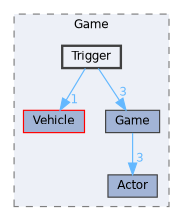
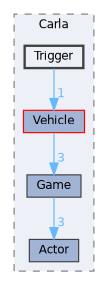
cluster "Game": label "Game" -> "Carla"
edge "Trigger" -> "Game": now "Vehicle" -> "Game"
